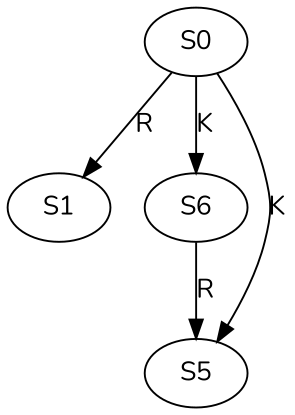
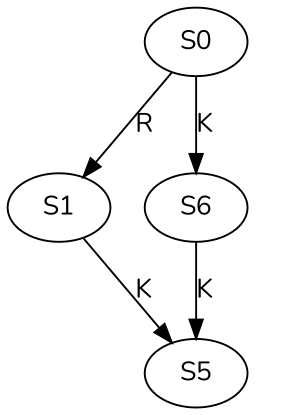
edge "S0" -> "S5": now "S1" -> "S5"
edge "S6" -> "S5": label "R" -> "K"
